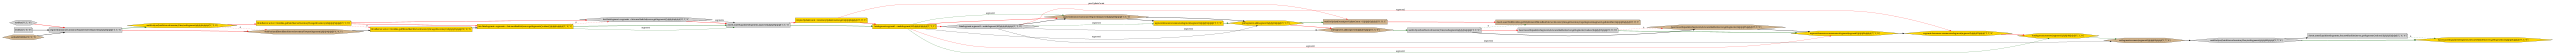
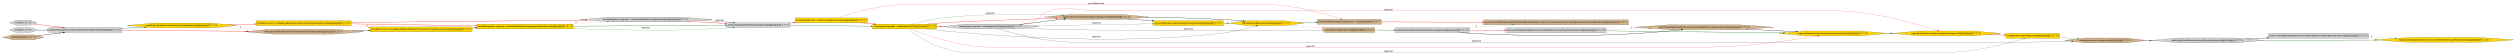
edge "testSegments.add(segment1)@@@11@@@['1', '1', '1']" -> "testSegments.add(segment2)@@@13@@@['1', '1', '0']": style bold -> dashed
node "testRun['1', '0', '0']": shape note -> hexagon
node "testSegments.add(segment2)@@@13@@@['1', '1', '0']": shape hexagon -> note
node "testSegments.remove(segment1)@@@18@@@['1', '1', '0']": shape hexagon -> note
